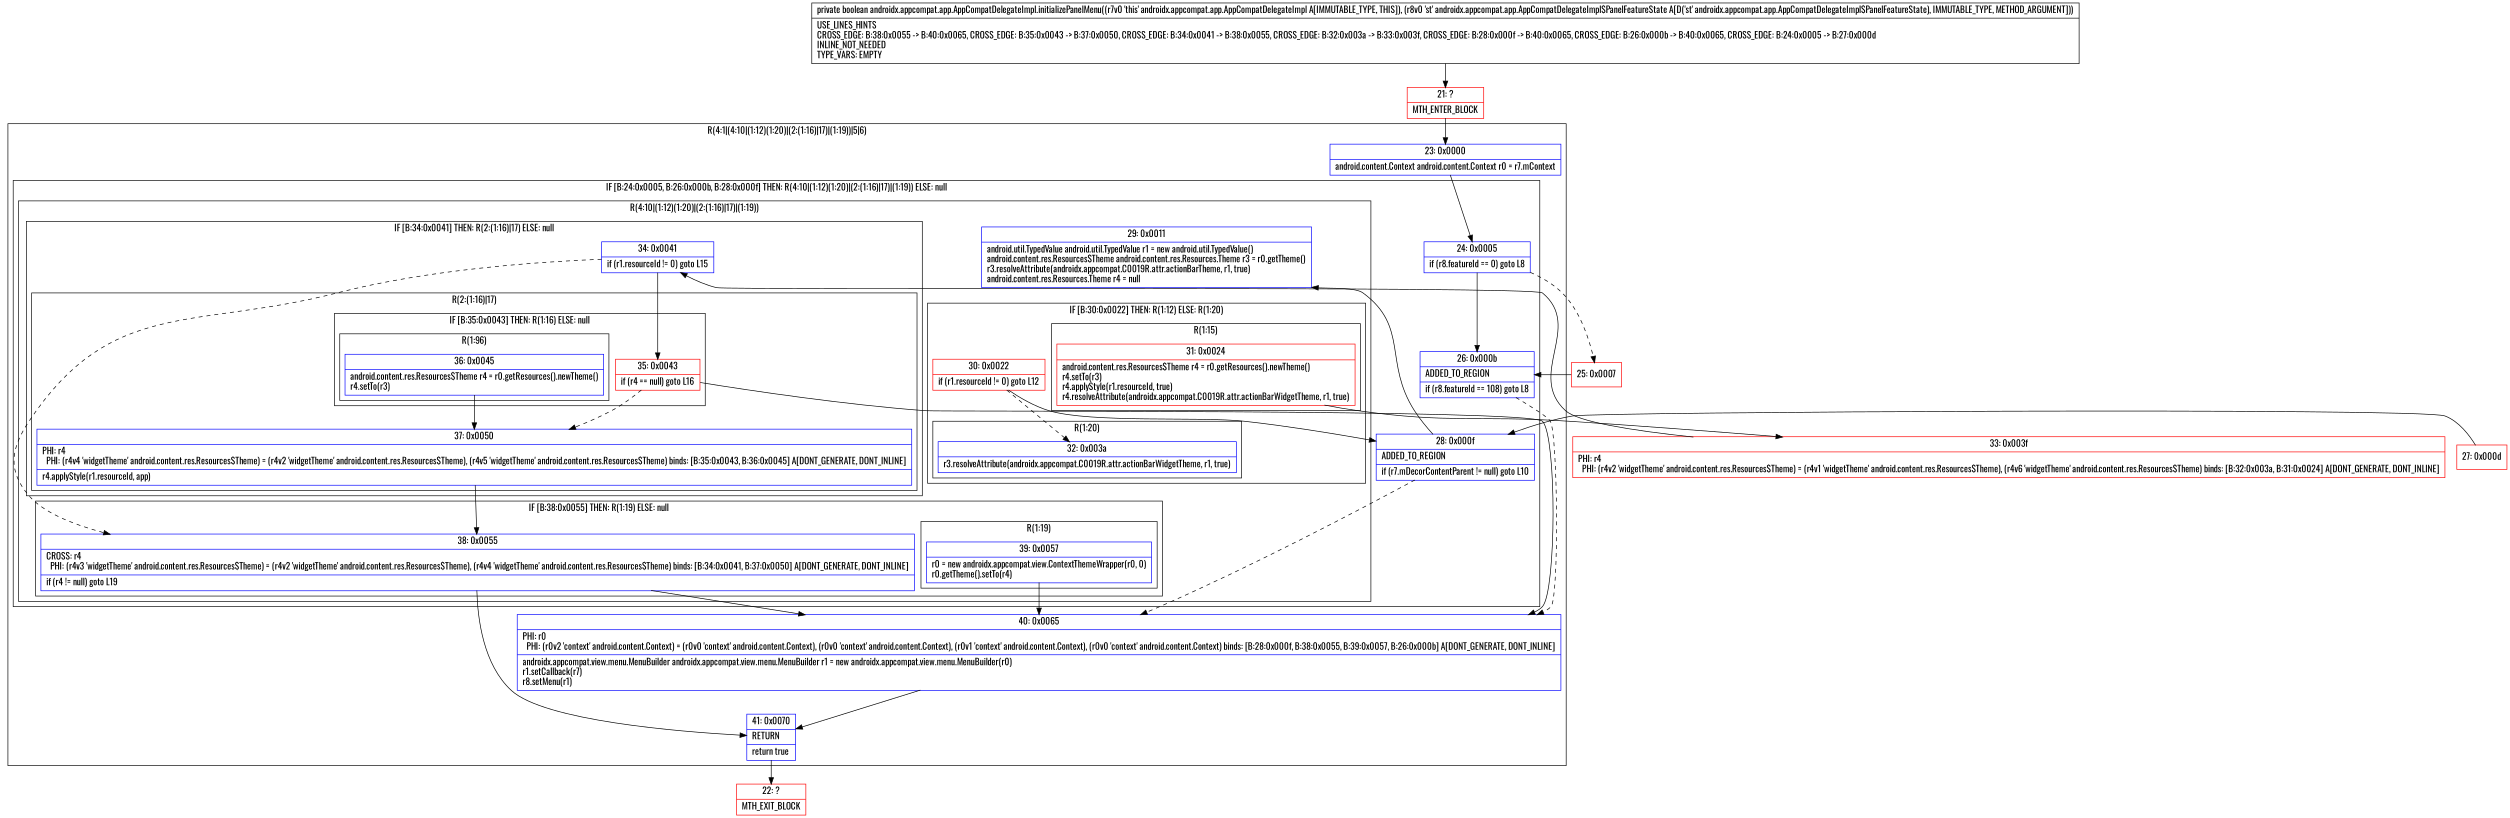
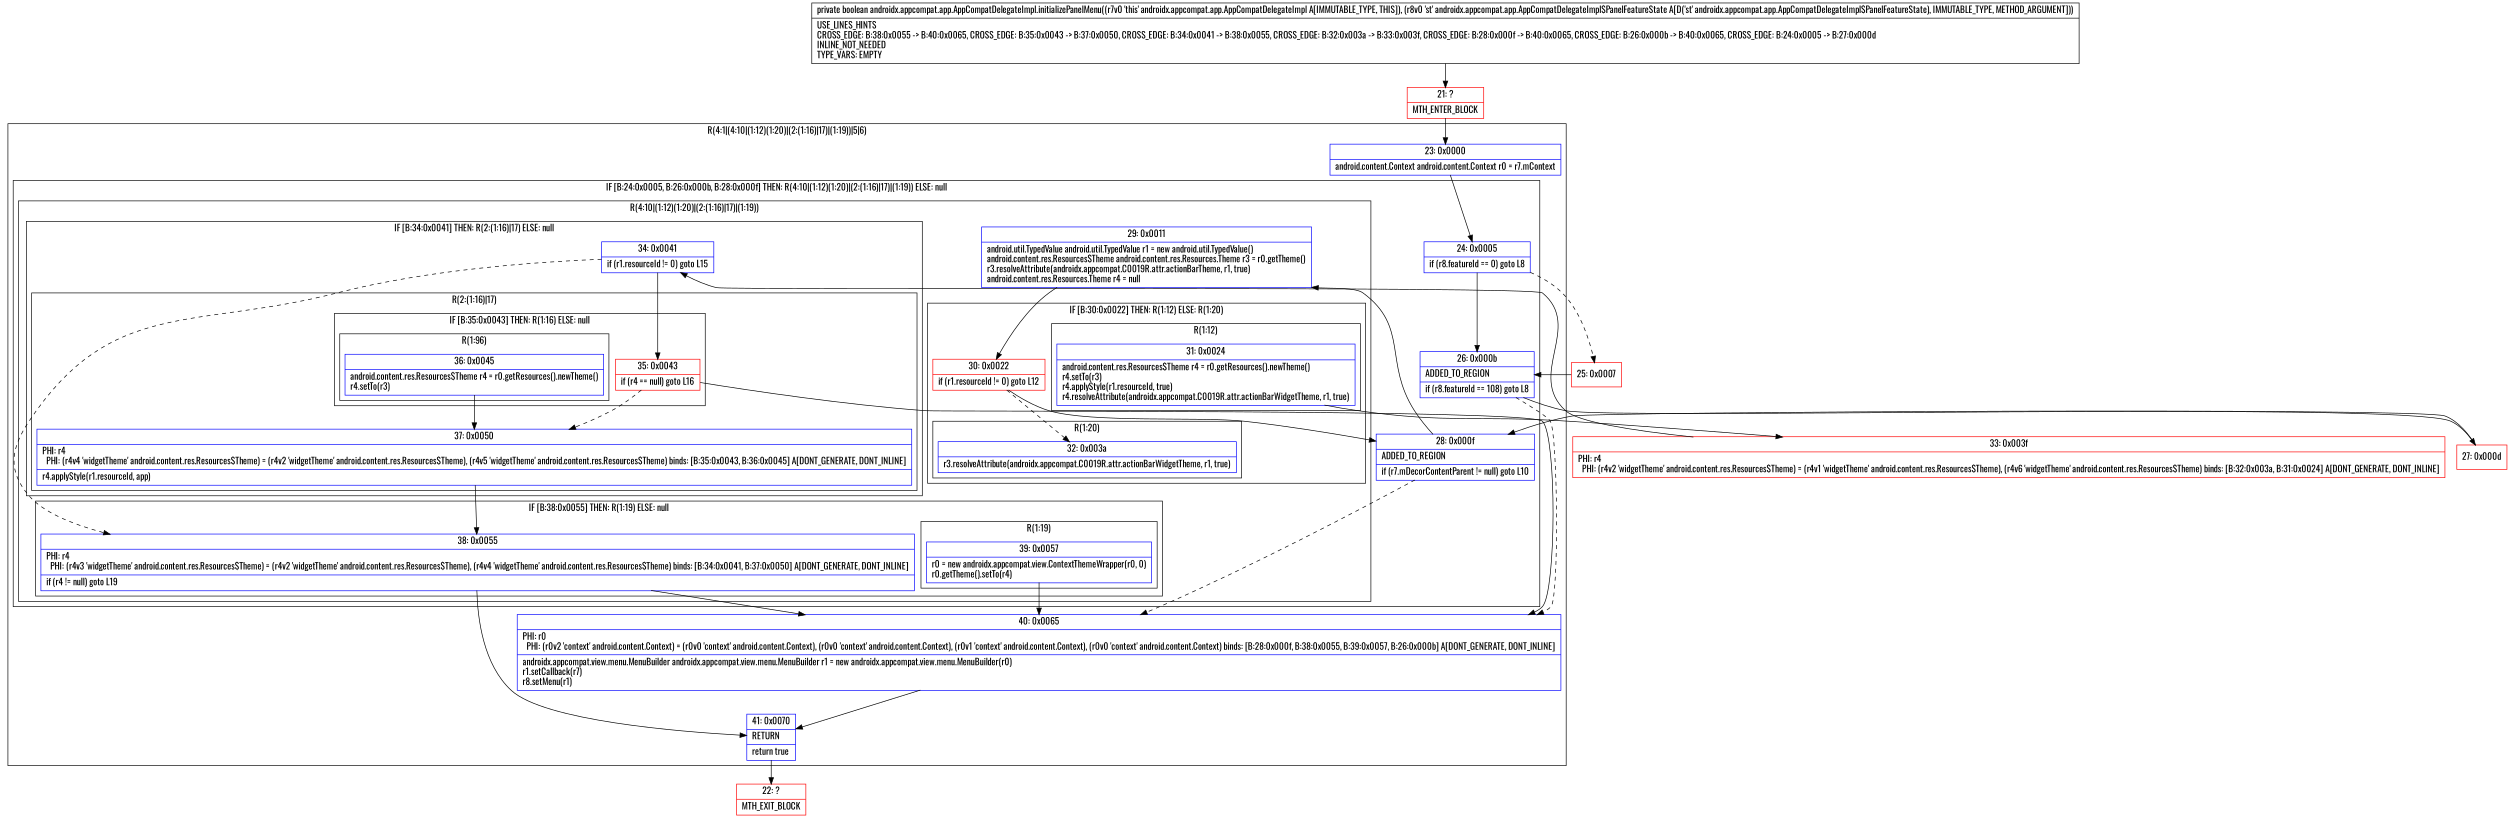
edge "29: 0x0011" -> "30: 0x0022": added
cluster "R(1:15)": label "R(1:15)" -> "R(1:12)"
node "31: 0x0024": color red -> blue
edge "26: 0x000b" -> "27: 0x000d": added
node "38: 0x0055": text "CROSS: r4" -> "PHI: r4"
